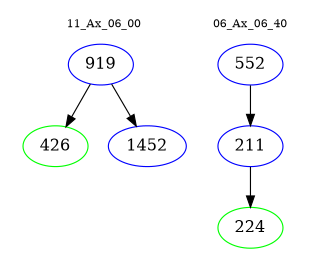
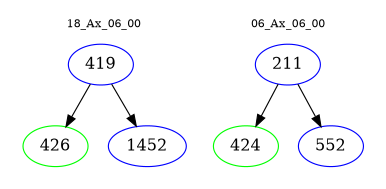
cluster "11_Ax_06_00": label "11_Ax_06_00" -> "18_Ax_06_00"
cluster "06_Ax_06_40": label "06_Ax_06_40" -> "06_Ax_06_00"
node "919": label "919" -> "419"
edge "552" -> "211": reversed
node "224": label "224" -> "424"
